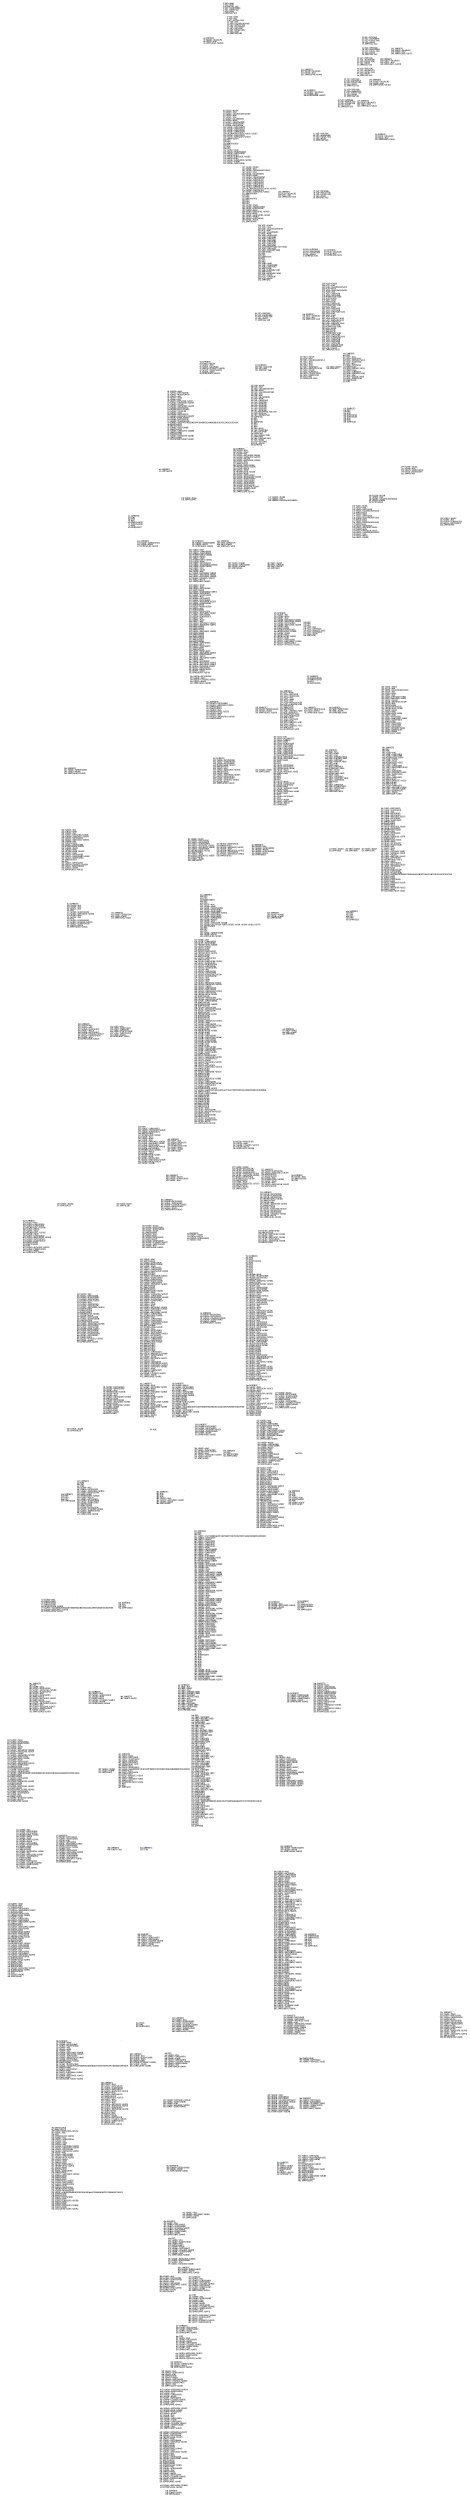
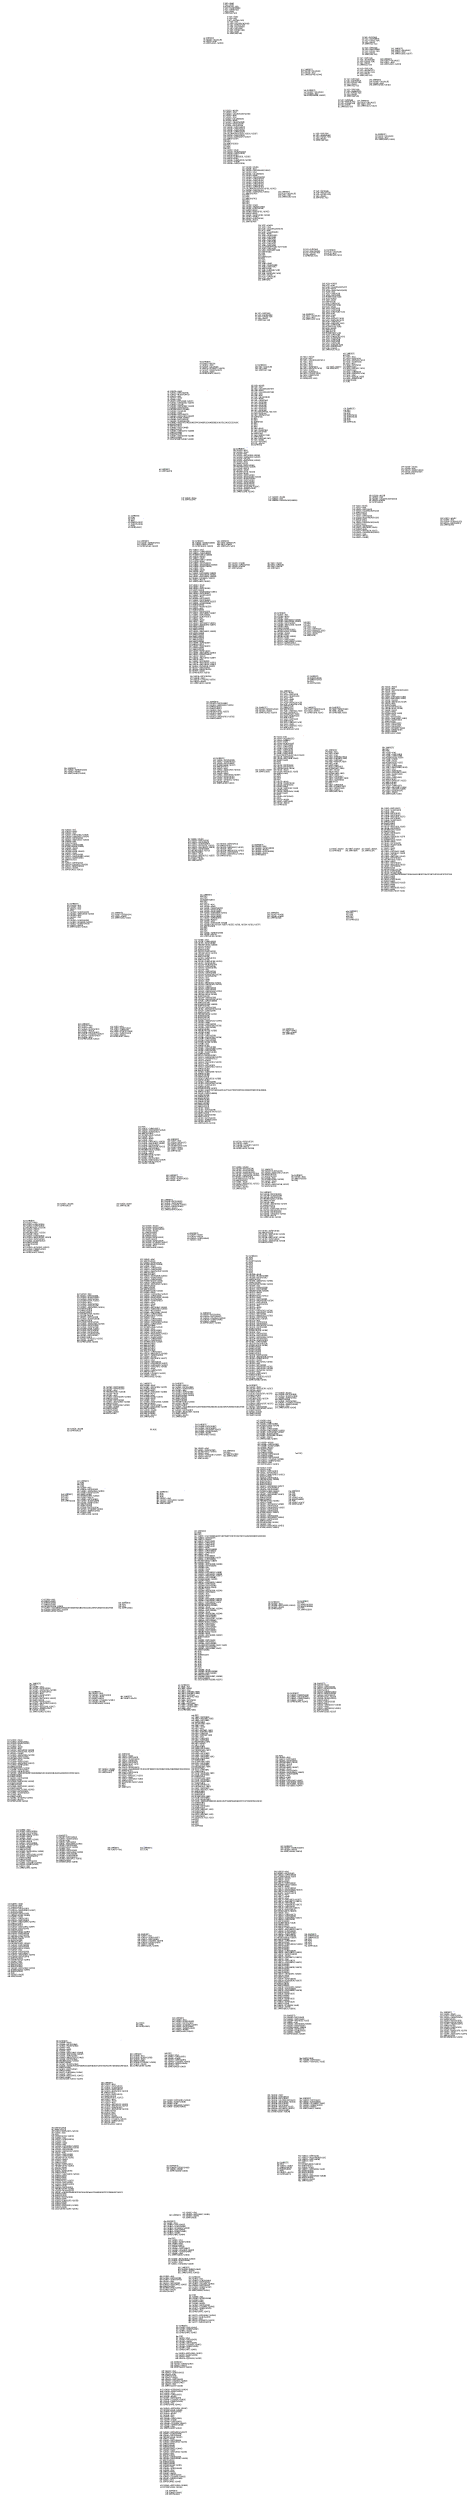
node "d5d: JUMPDEST()": added
